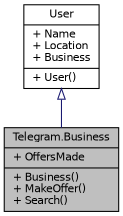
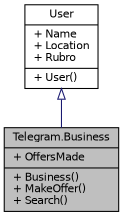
node "User": text "+ Business" -> "+ Rubro"
